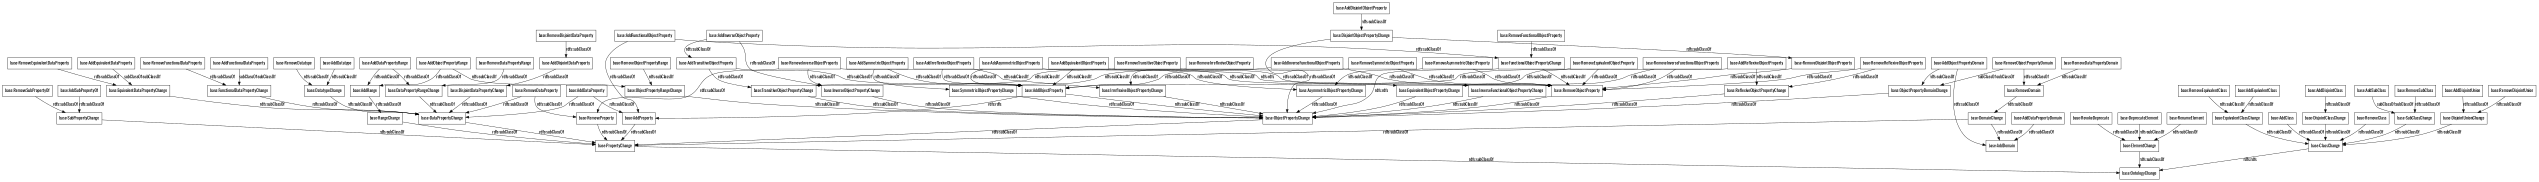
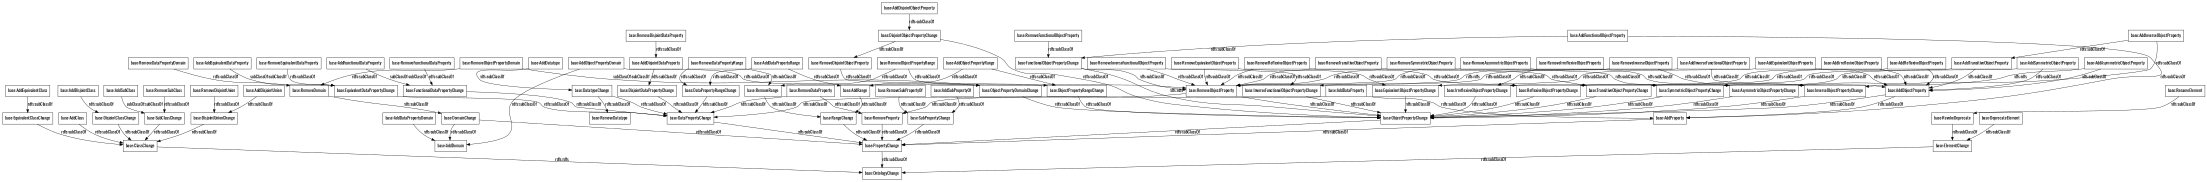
edge "base:RemoveDatatype" -> "base:DatatypeChange": reversed
edge "base:AddAsymmetricObjectProperty" -> "base:AsymmetricObjectPropertyChange": label "rdfs:subClassOf" -> "rdfs:rdfs"
node "base:RemoveRange": added
node "base:RemoveEquivalentClass": removed
edge "base:RemoveInverseObjectProperty" -> "base:RemoveProperty": now "base:RemoveObjectProperty" -> "base:RemoveProperty"
edge "base:AddObjectProperty" -> "base:AddProperty": label "rdfs:rdfs" -> "rdfs:subClassOf"
node "base:RemoveClass": removed
edge "base:RenameElement" -> "base:ElementChange": now "base:RenameElement" -> "base:RevokeDeprecate"
